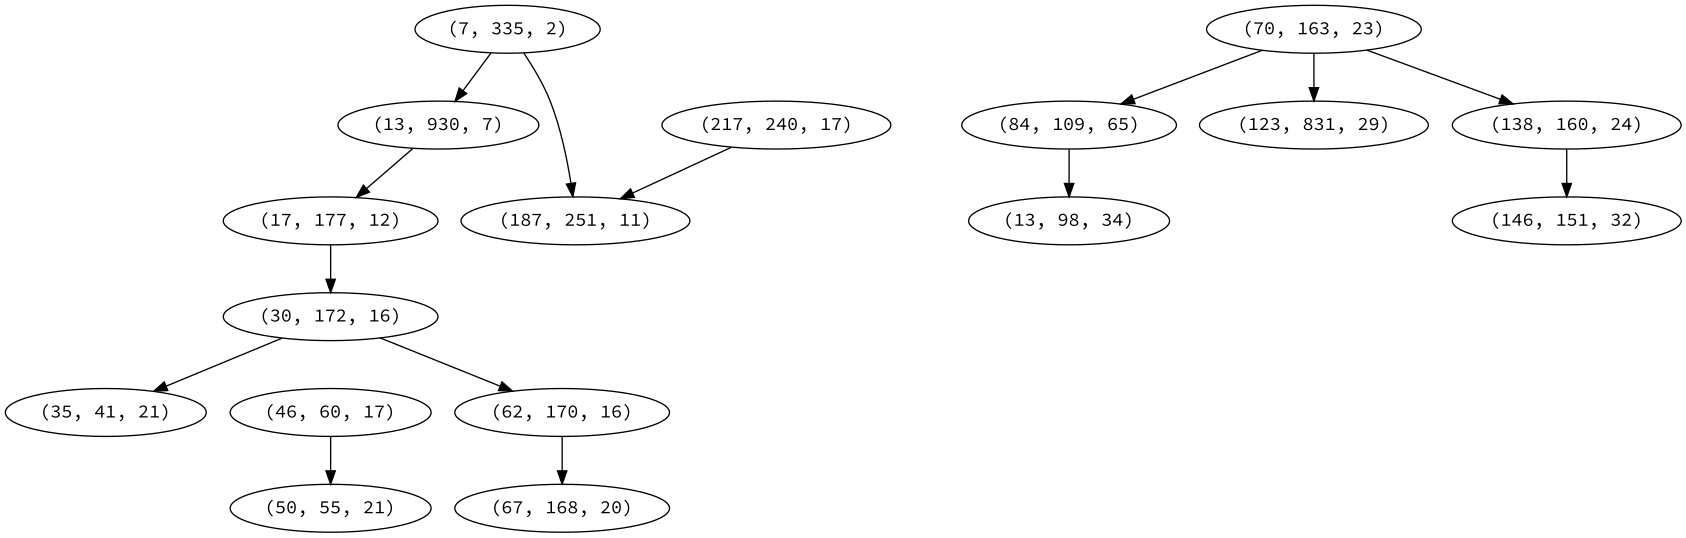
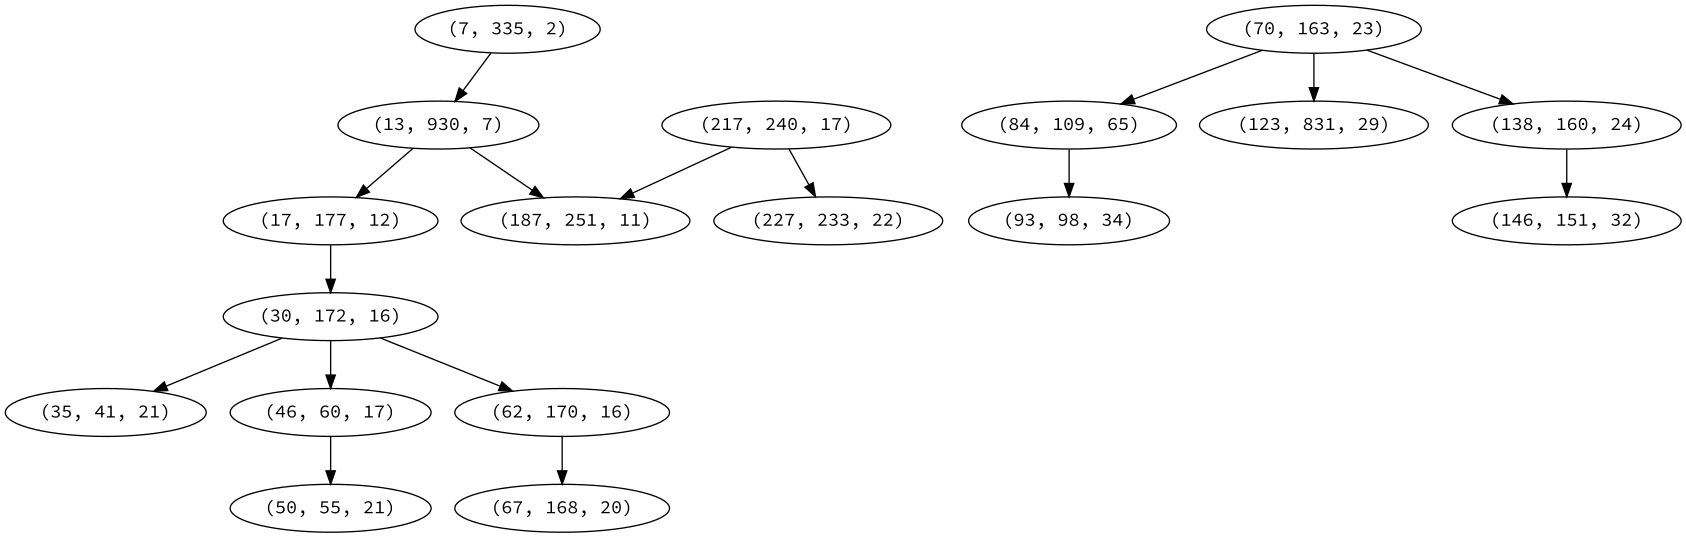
edge "(7, 335, 2)" -> "(187, 251, 11)": now "(13, 930, 7)" -> "(187, 251, 11)"
node "(227, 233, 22)": added
node "(13, 98, 34)": label "(13, 98, 34)" -> "(93, 98, 34)"
edge "(30, 172, 16)" -> "(46, 60, 17)": added
